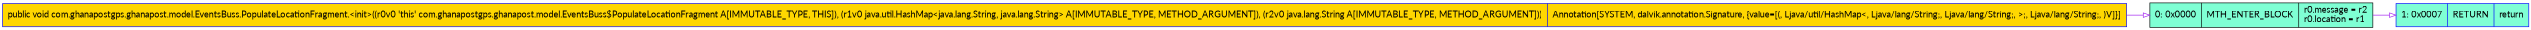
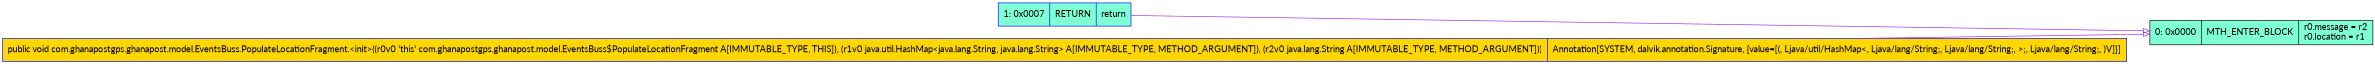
edge "0: 0x0000" -> "1: 0x0007": reversed
